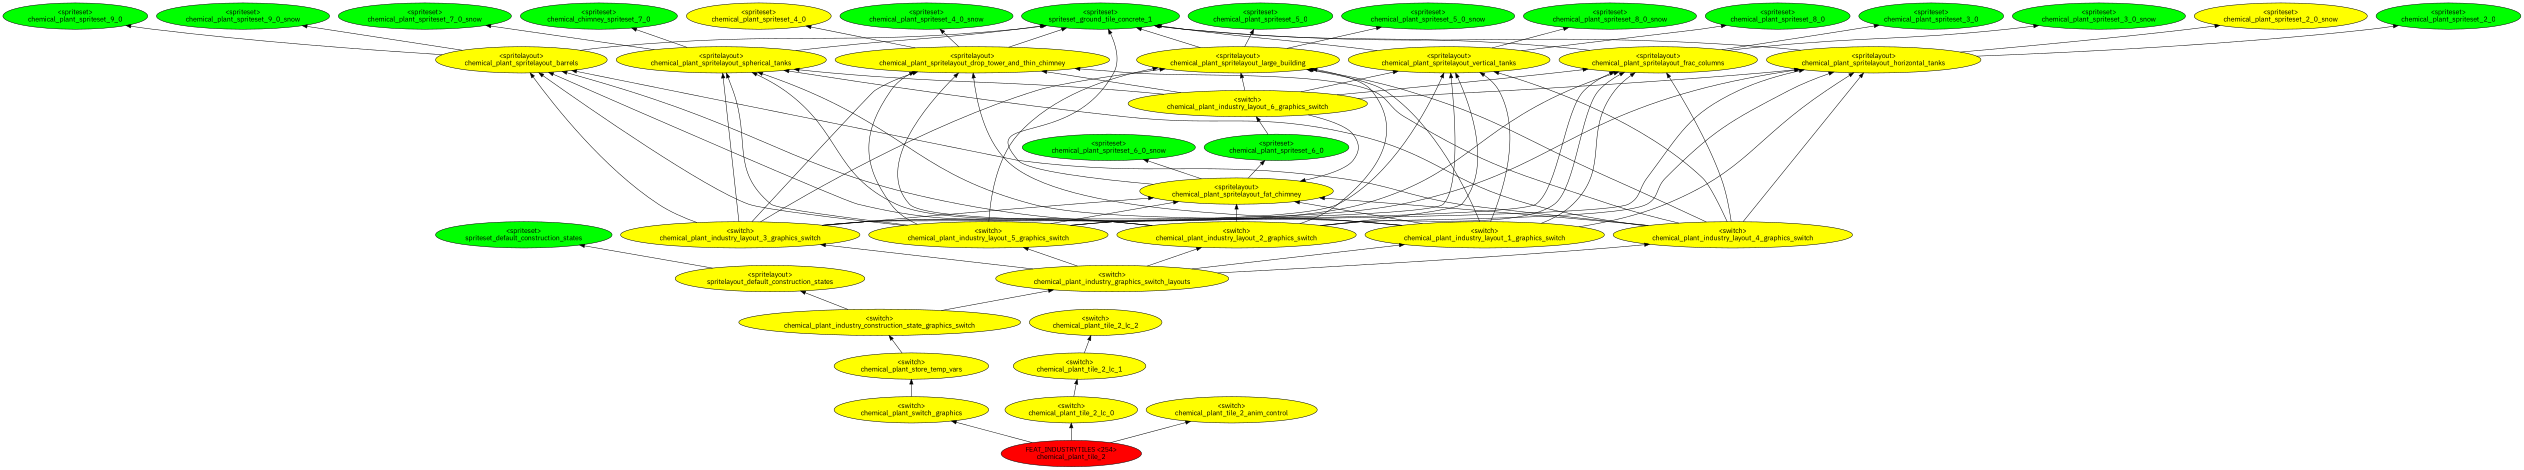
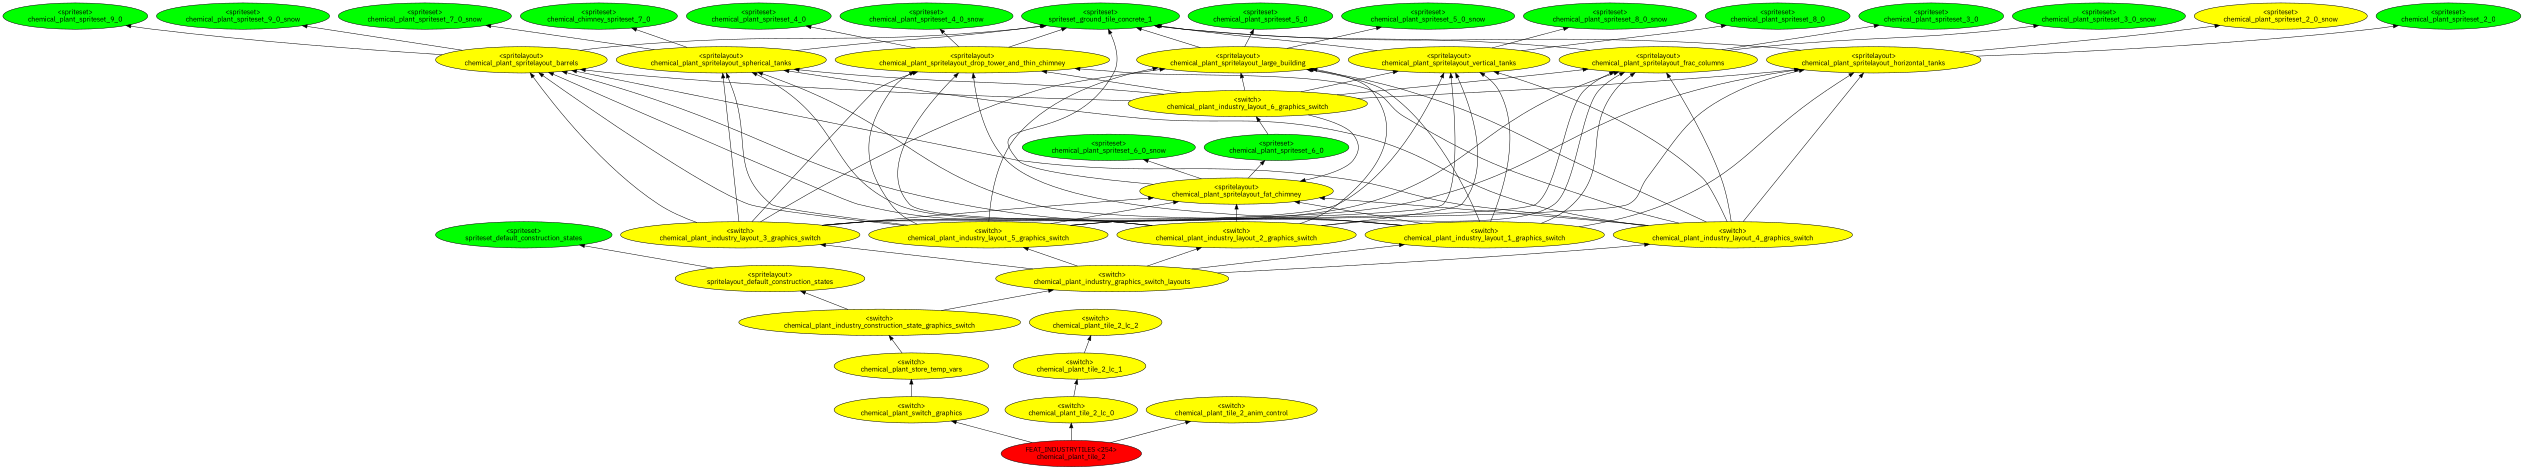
node "<spriteset> chemical_plant_spriteset_4_0": fillcolor yellow -> green
edge "<switch> chemical_plant_industry_layout_6_graphics_switch" -> "<spritelayout> chemical_plant_spritelayout_barrels": added
edge "<switch> chemical_plant_industry_layout_2_graphics_switch" -> "<spritelayout> chemical_plant_spritelayout_horizontal_tanks": removed
